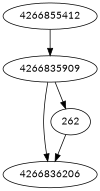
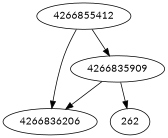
edge "262" -> "4266836206": now "4266855412" -> "4266836206"
